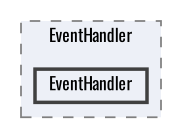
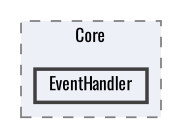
cluster "EventHandler": label "EventHandler" -> "Core"
